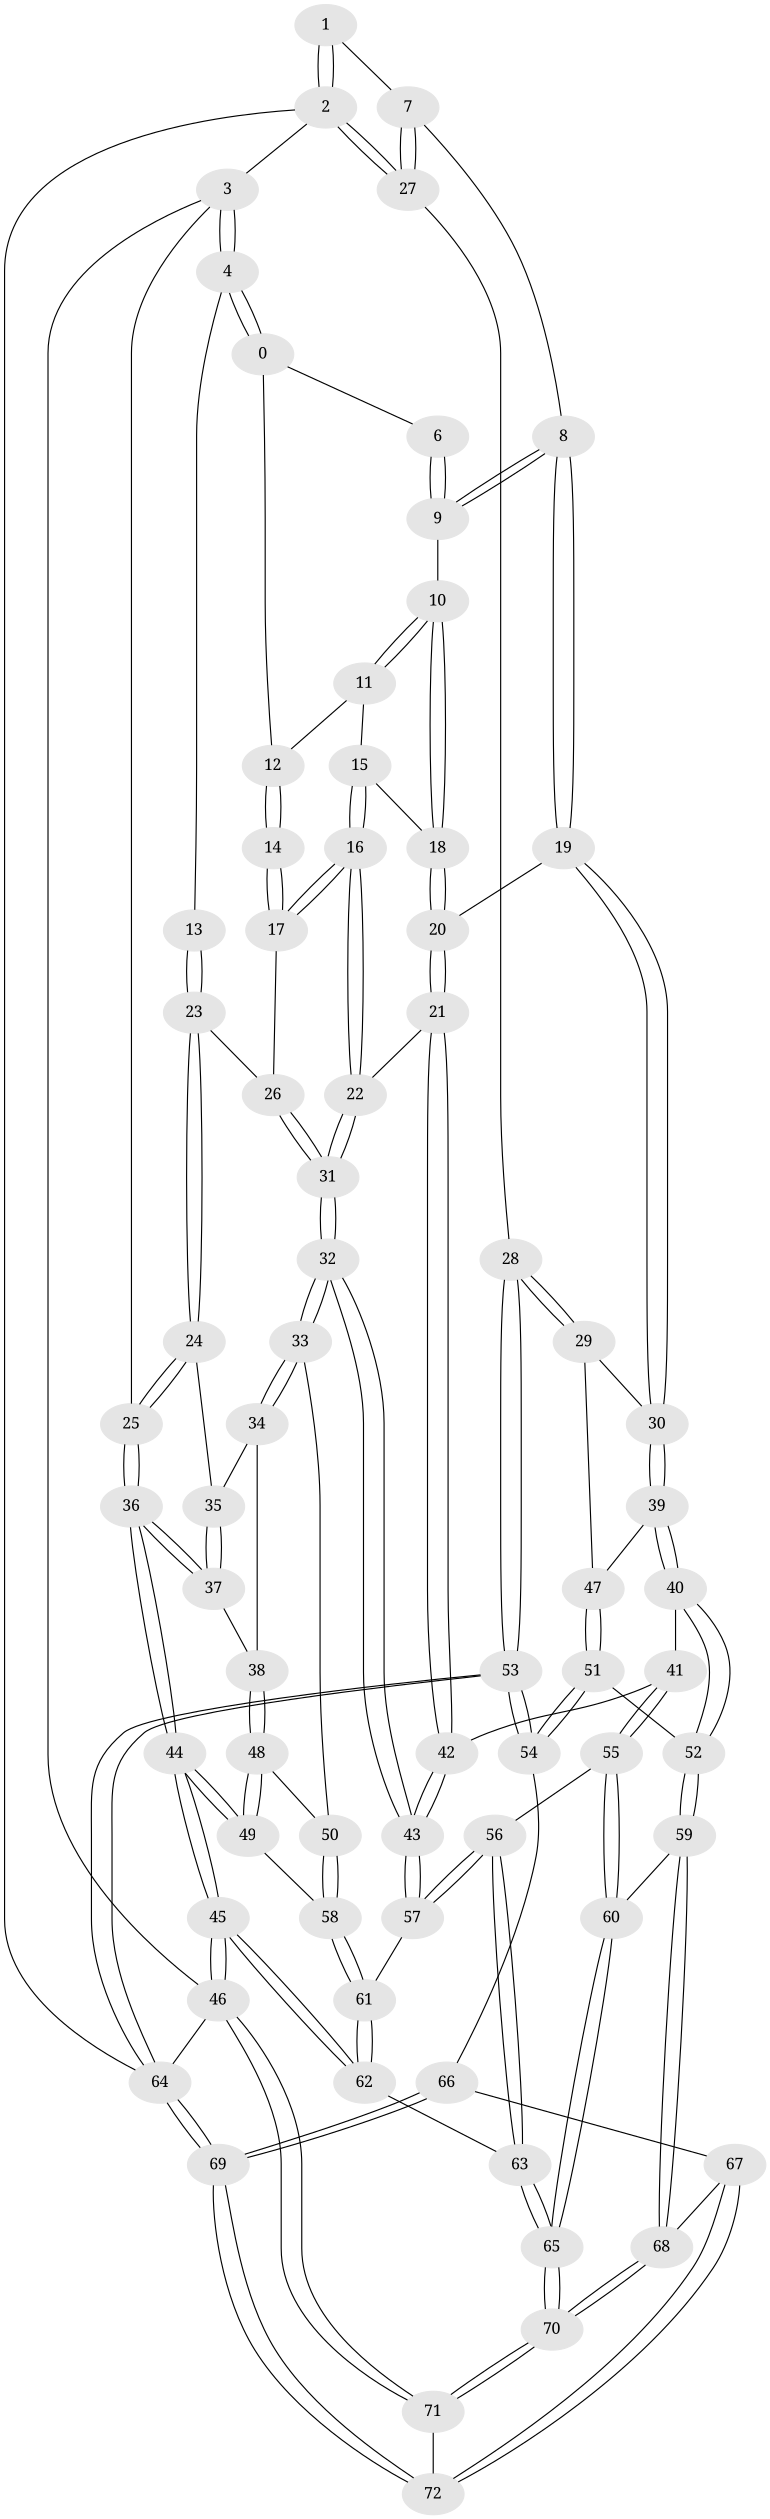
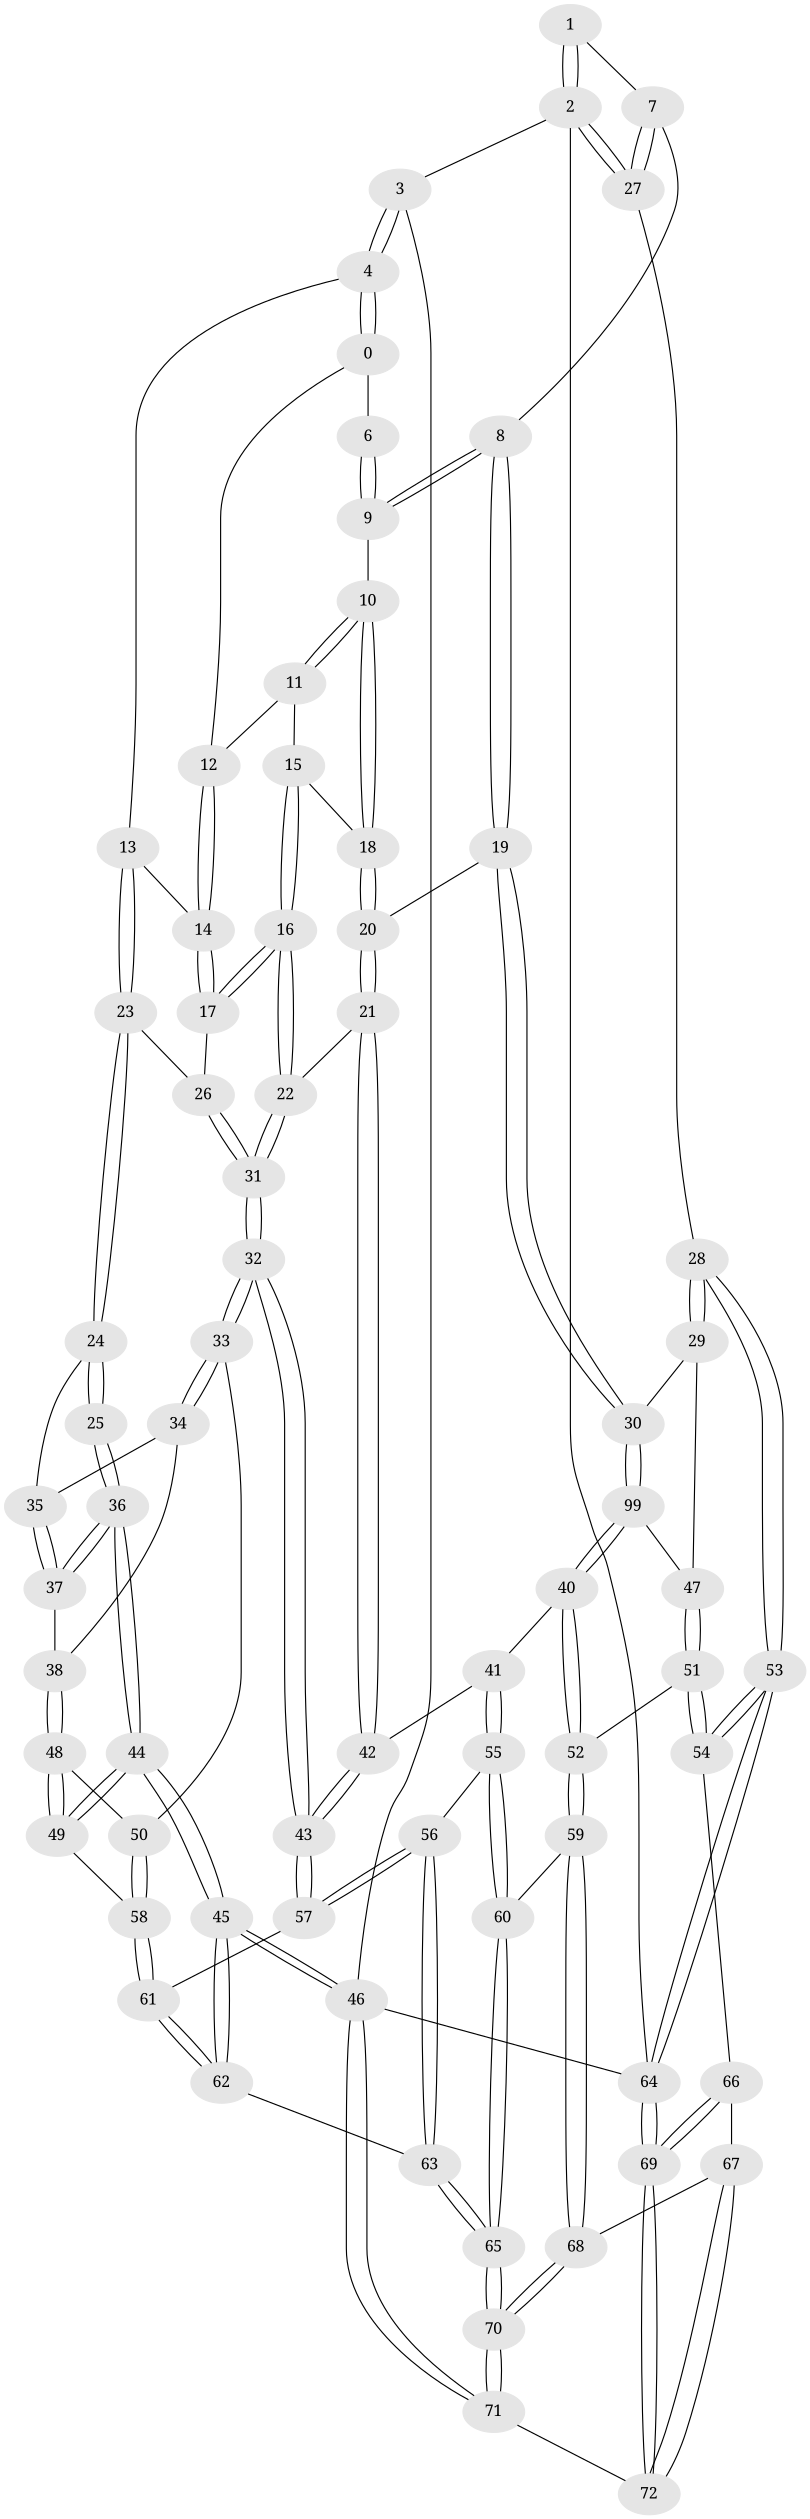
edge "3" -- "25": removed
edge "13" -- "14": added
node "39": label "39" -> "99"
